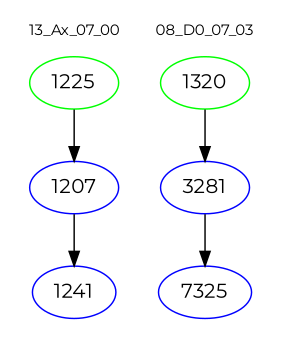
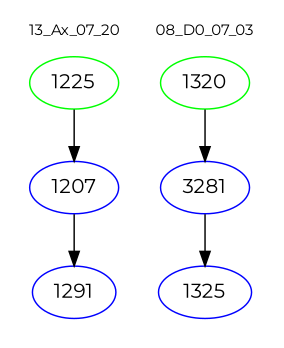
cluster "13_Ax_07_00": label "13_Ax_07_00" -> "13_Ax_07_20"
node "1241": label "1241" -> "1291"
node "7325": label "7325" -> "1325"
